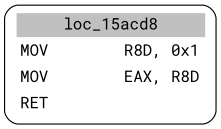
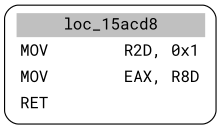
node "loc_15acd8": text "MOV        R8D, 0x1" -> "MOV        R2D, 0x1"
